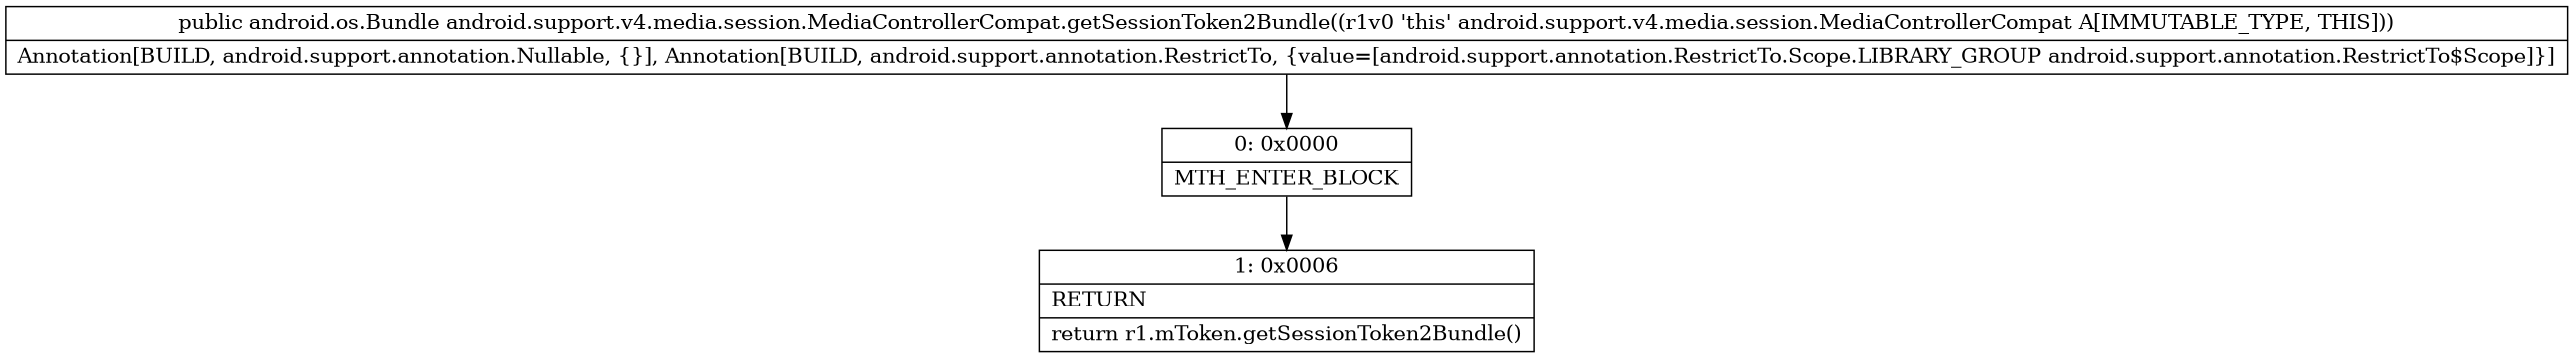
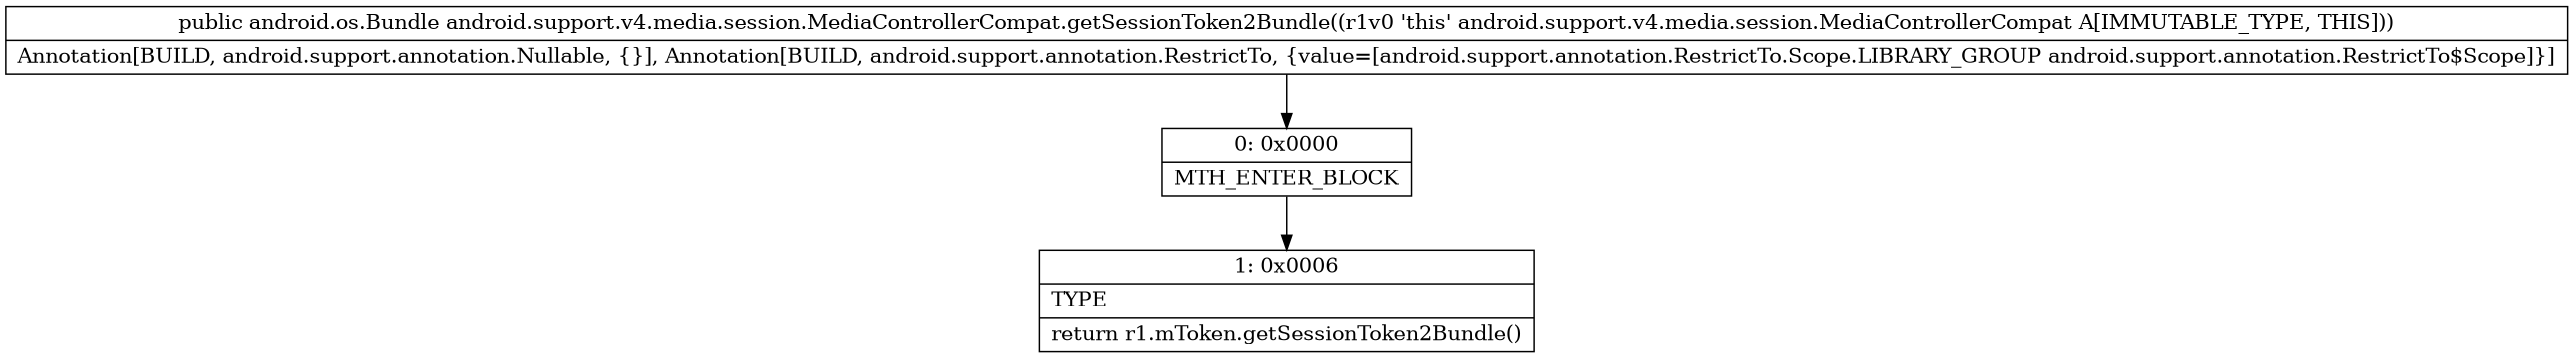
node "1: 0x0006": text "RETURN" -> "TYPE"
